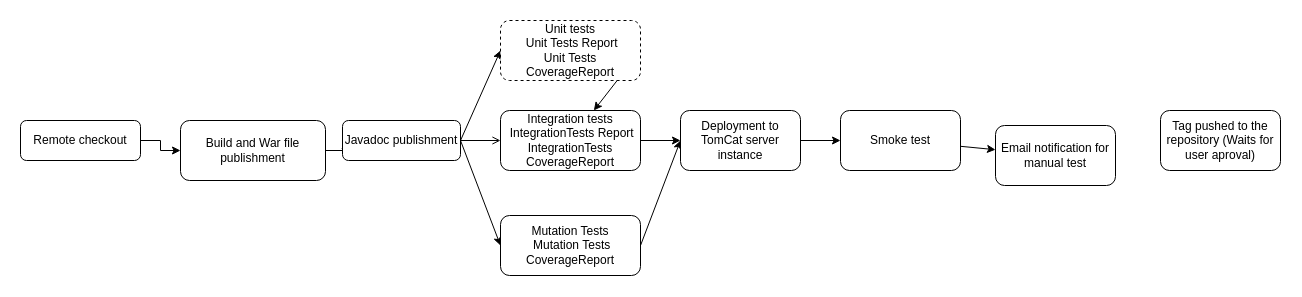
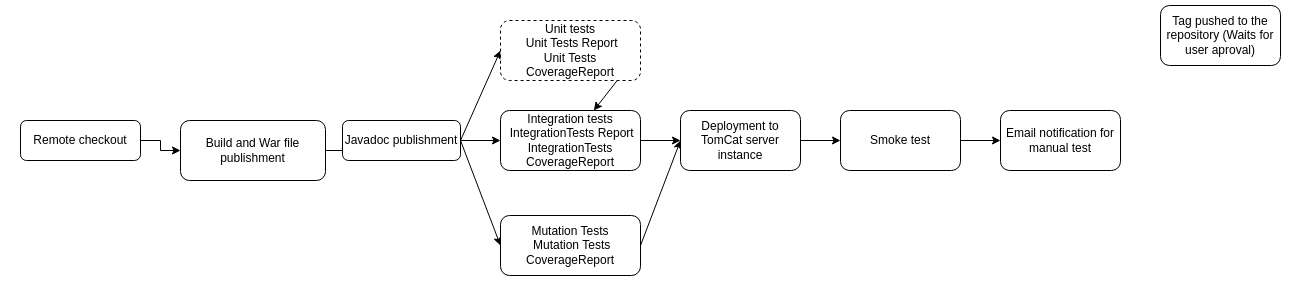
edge "Javadoc publishment" -> "Integration tests IntegrationTests Report IntegrationTests CoverageReport": arrowhead open -> classic
node "Tag pushed to the repository (Waits for user aproval)": moved (1221, 141) -> (1221, 36)
node "Email notification for manual test": moved (1056, 156) -> (1061, 141)
